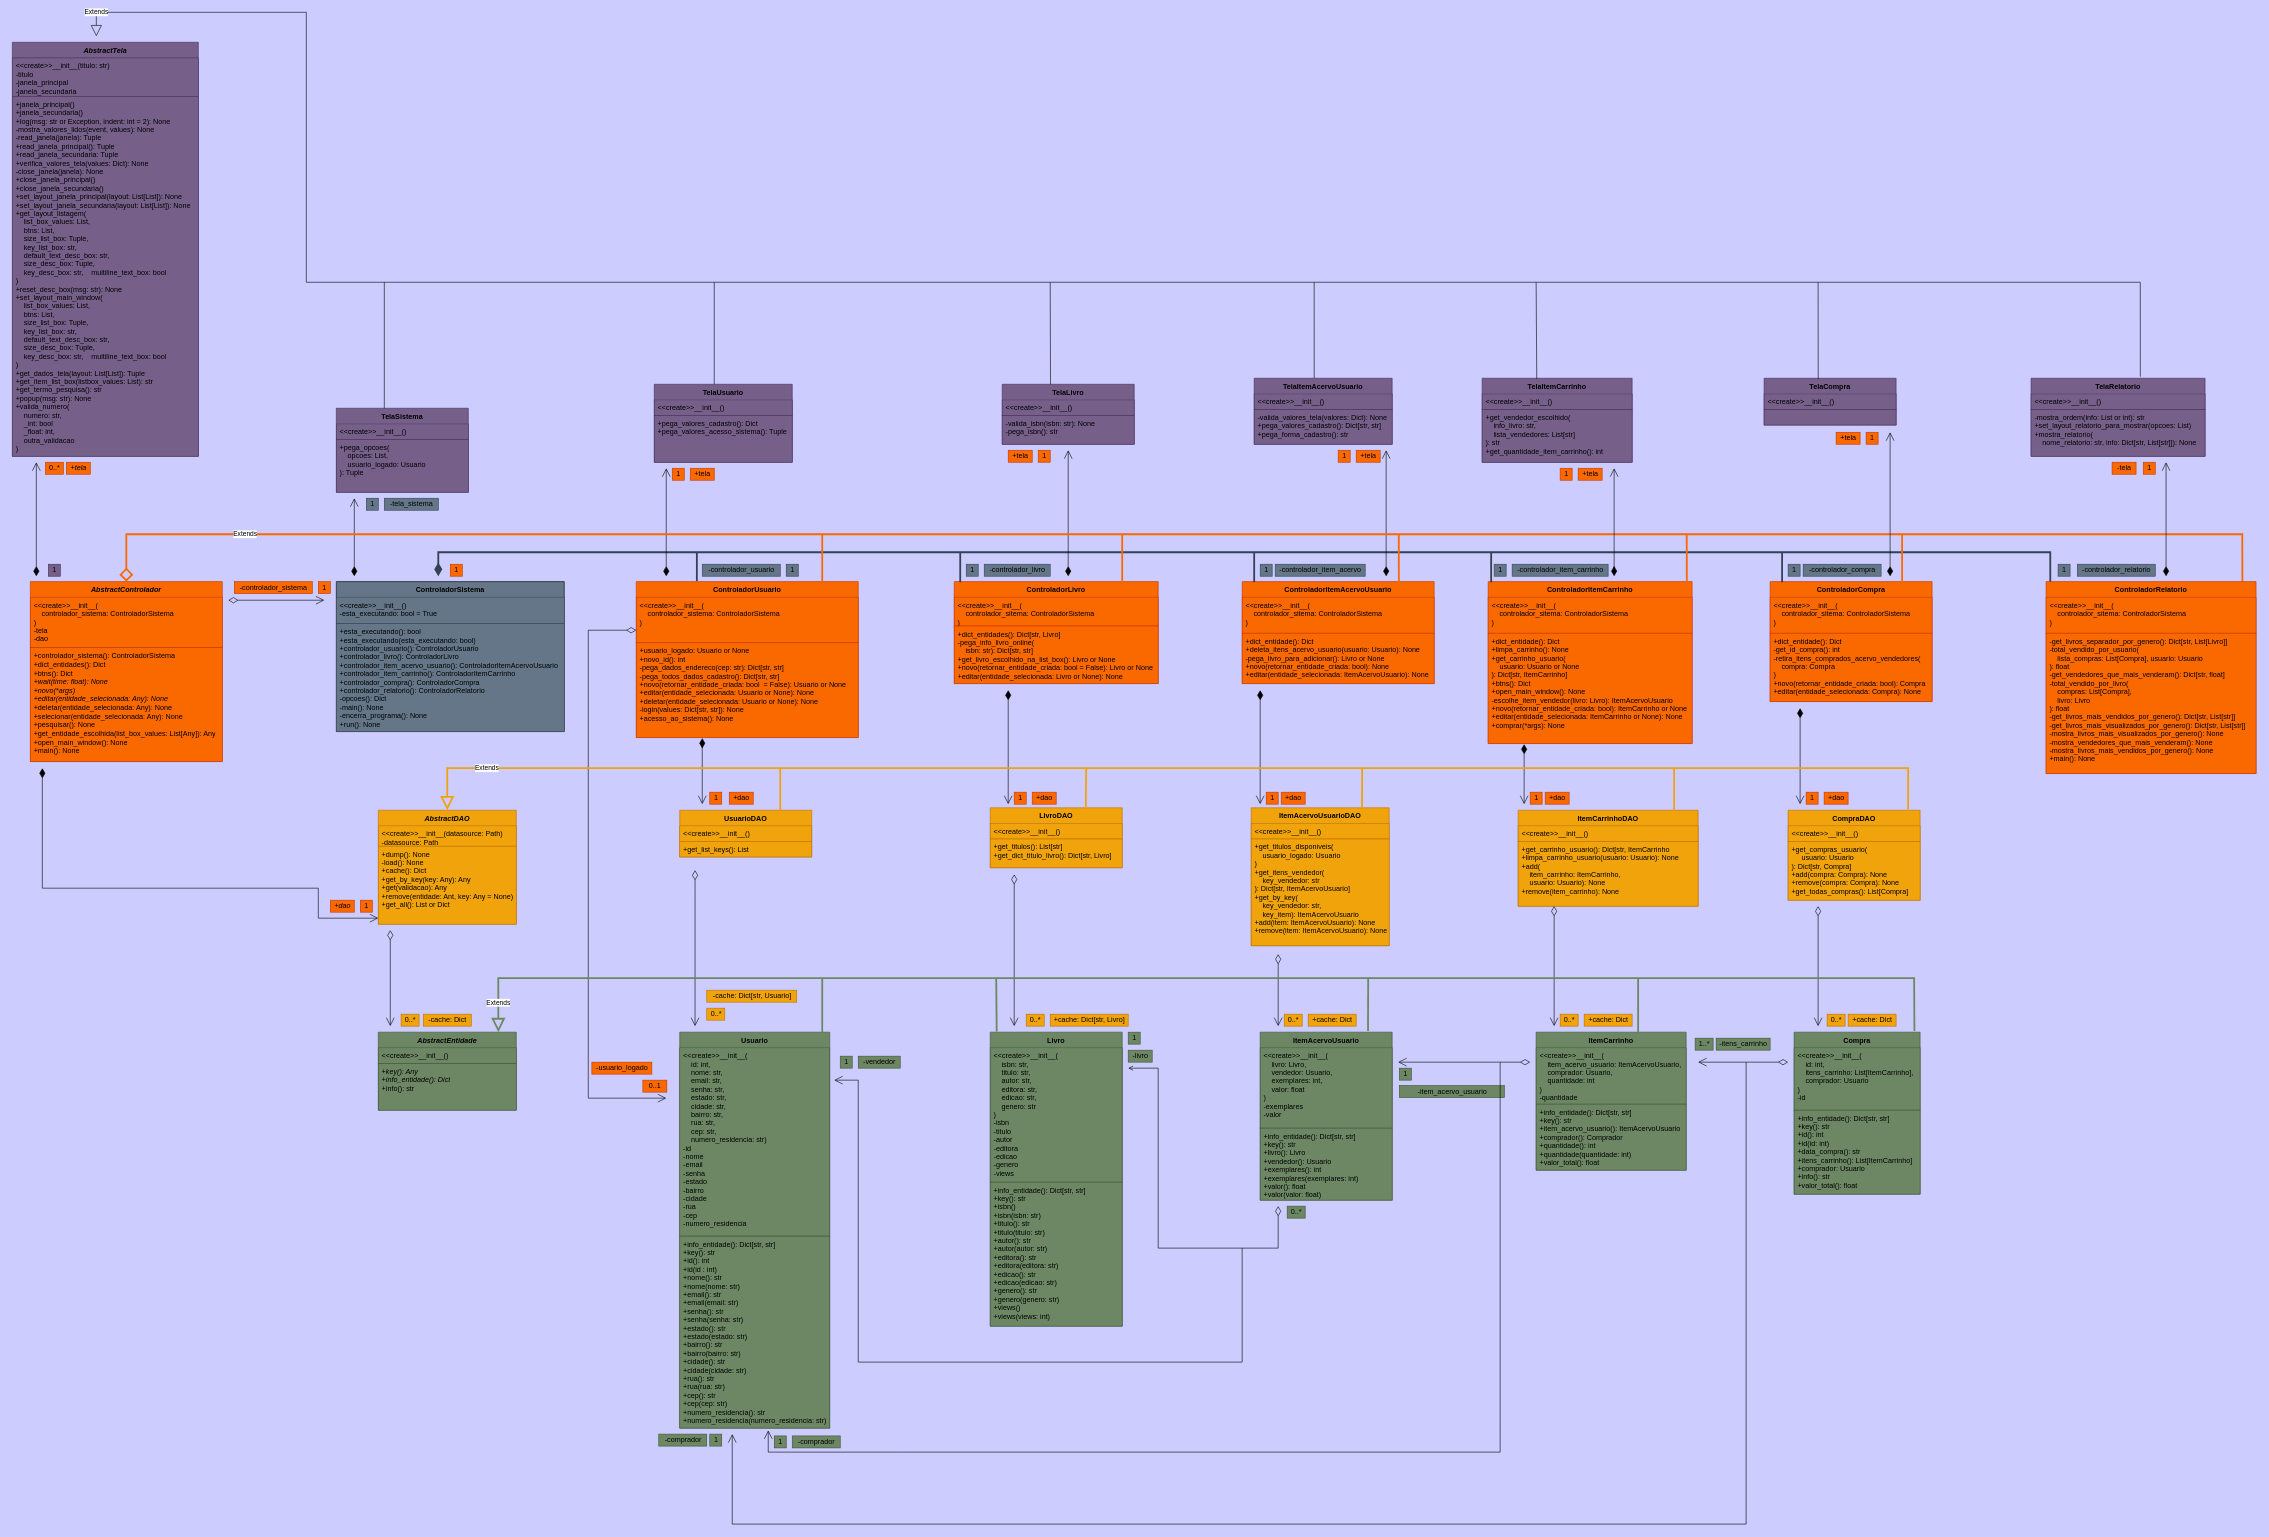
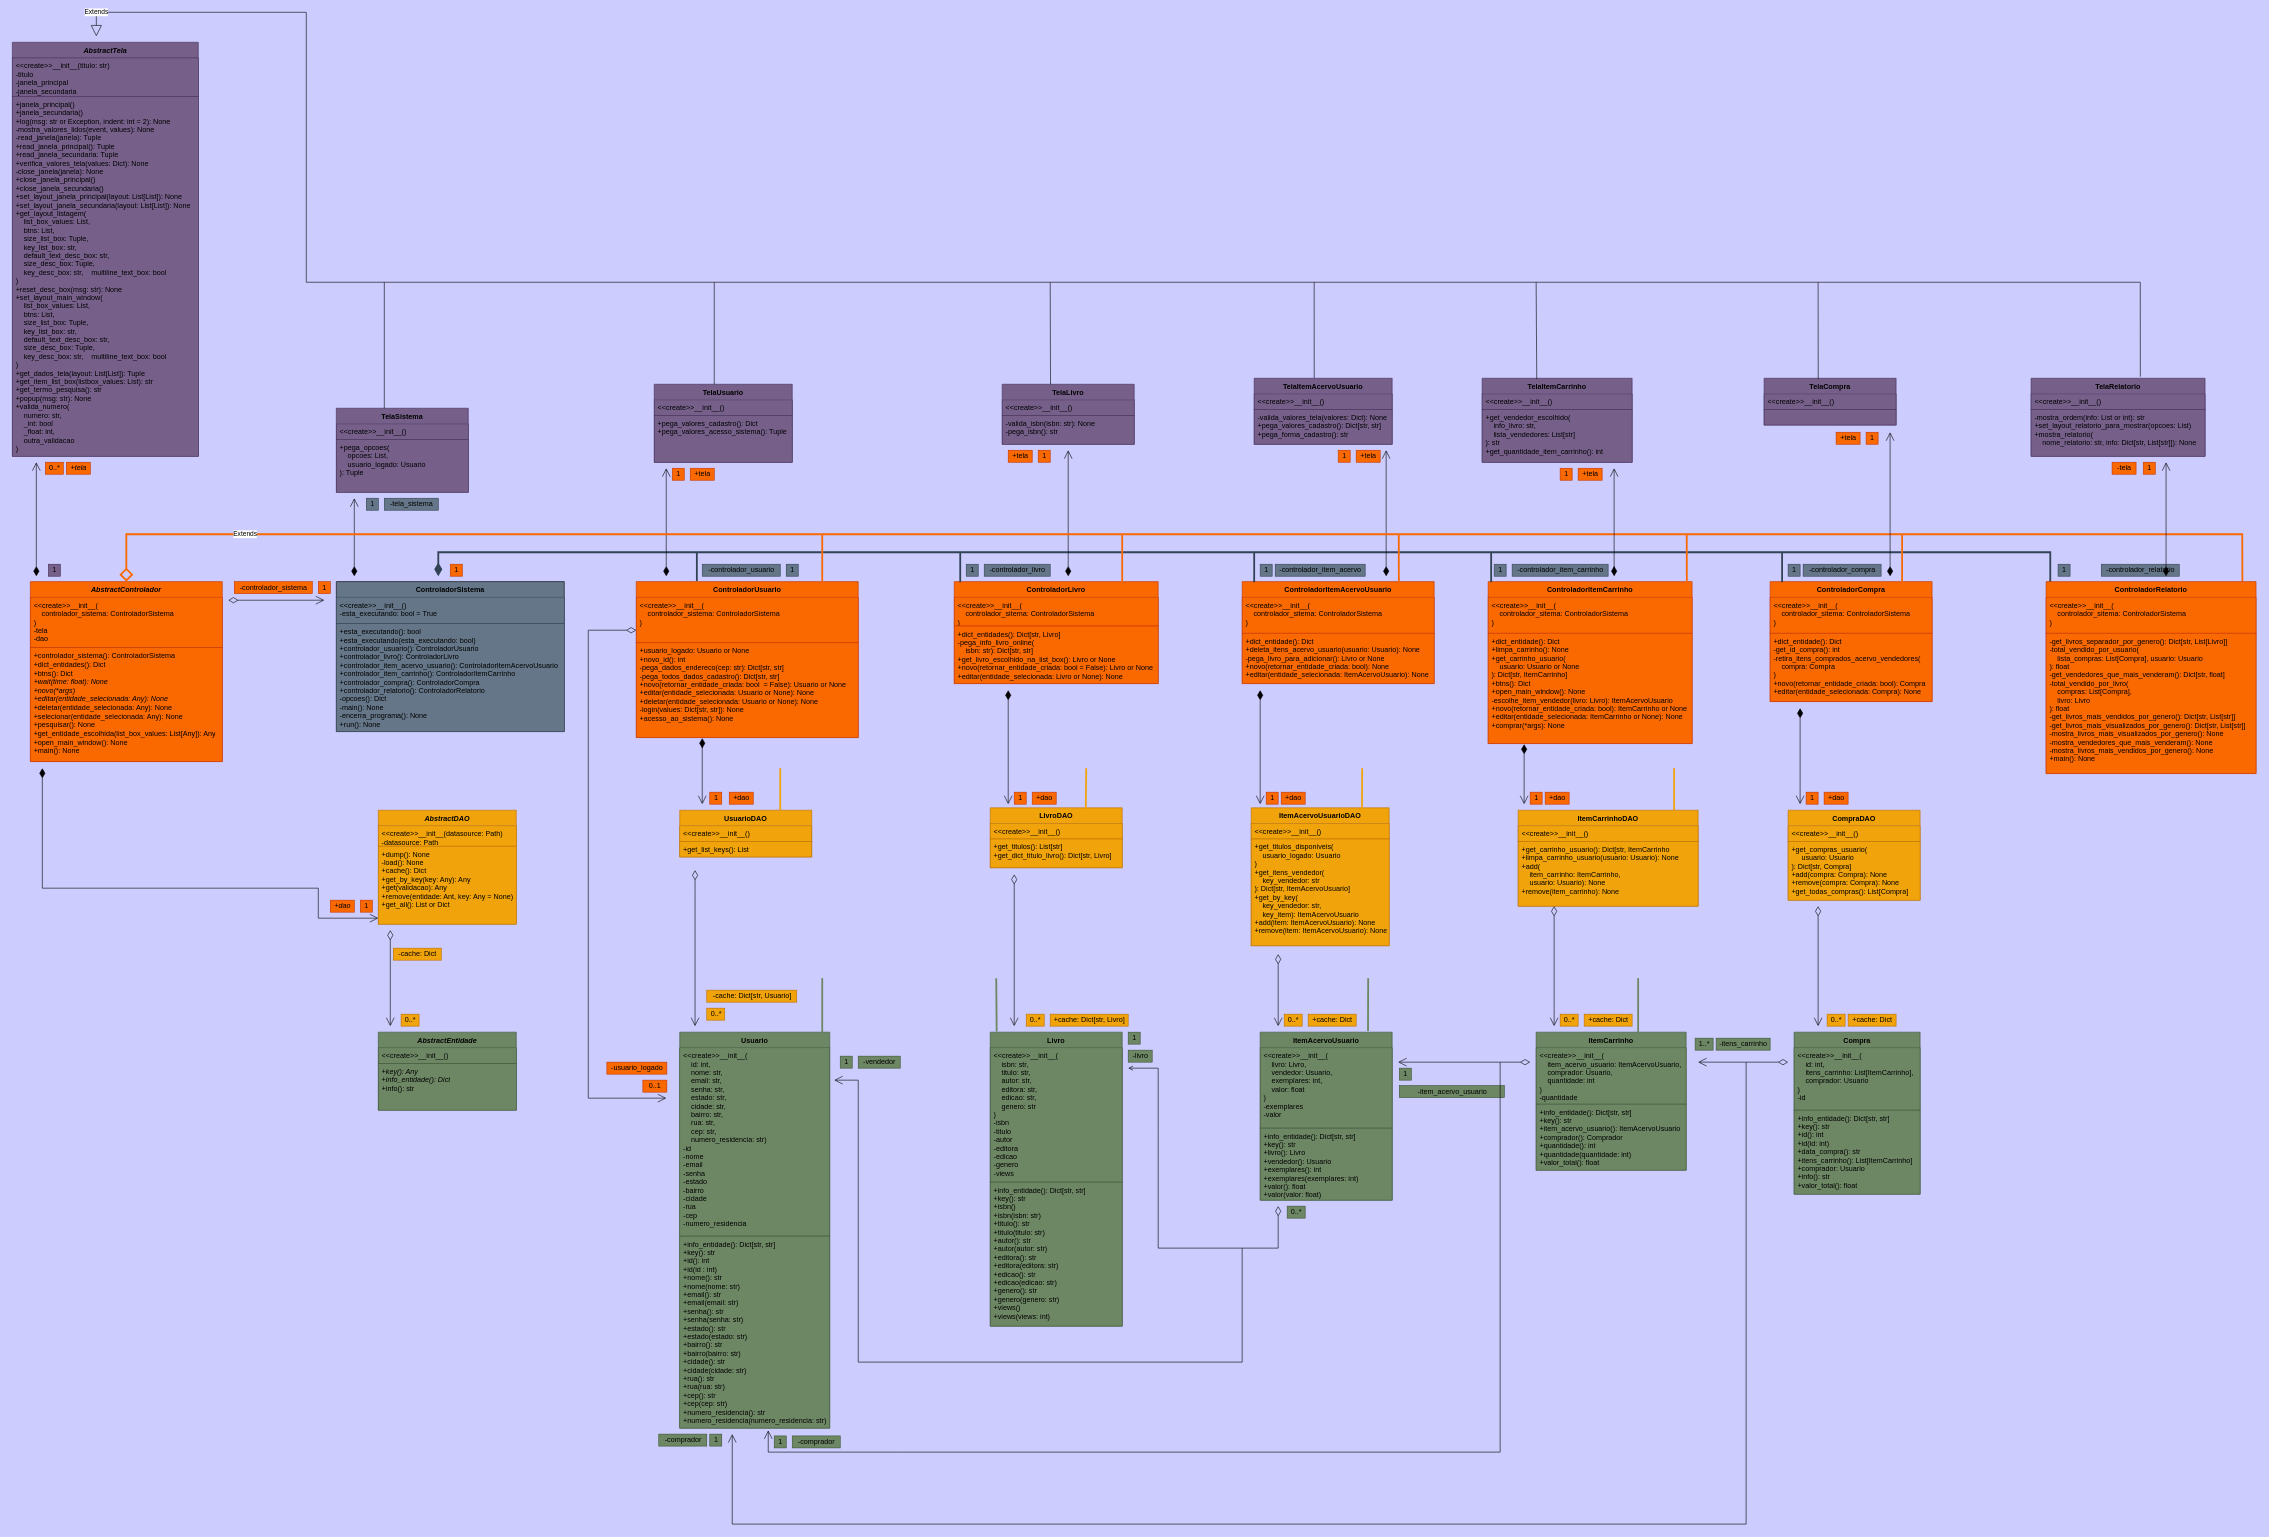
node "-controlador_relatorio": moved (2117, 570) -> (2141, 570)
edge "CompraDAO" -> "AbstractDAO": removed, label "Extends"
edge "Compra" -> "AbstractEntidade": removed, label "Extends"
node "-cache: Dict": moved (447, 1020) -> (417, 954)
node "-usuario_logado": moved (622, 1068) -> (637, 1068)
